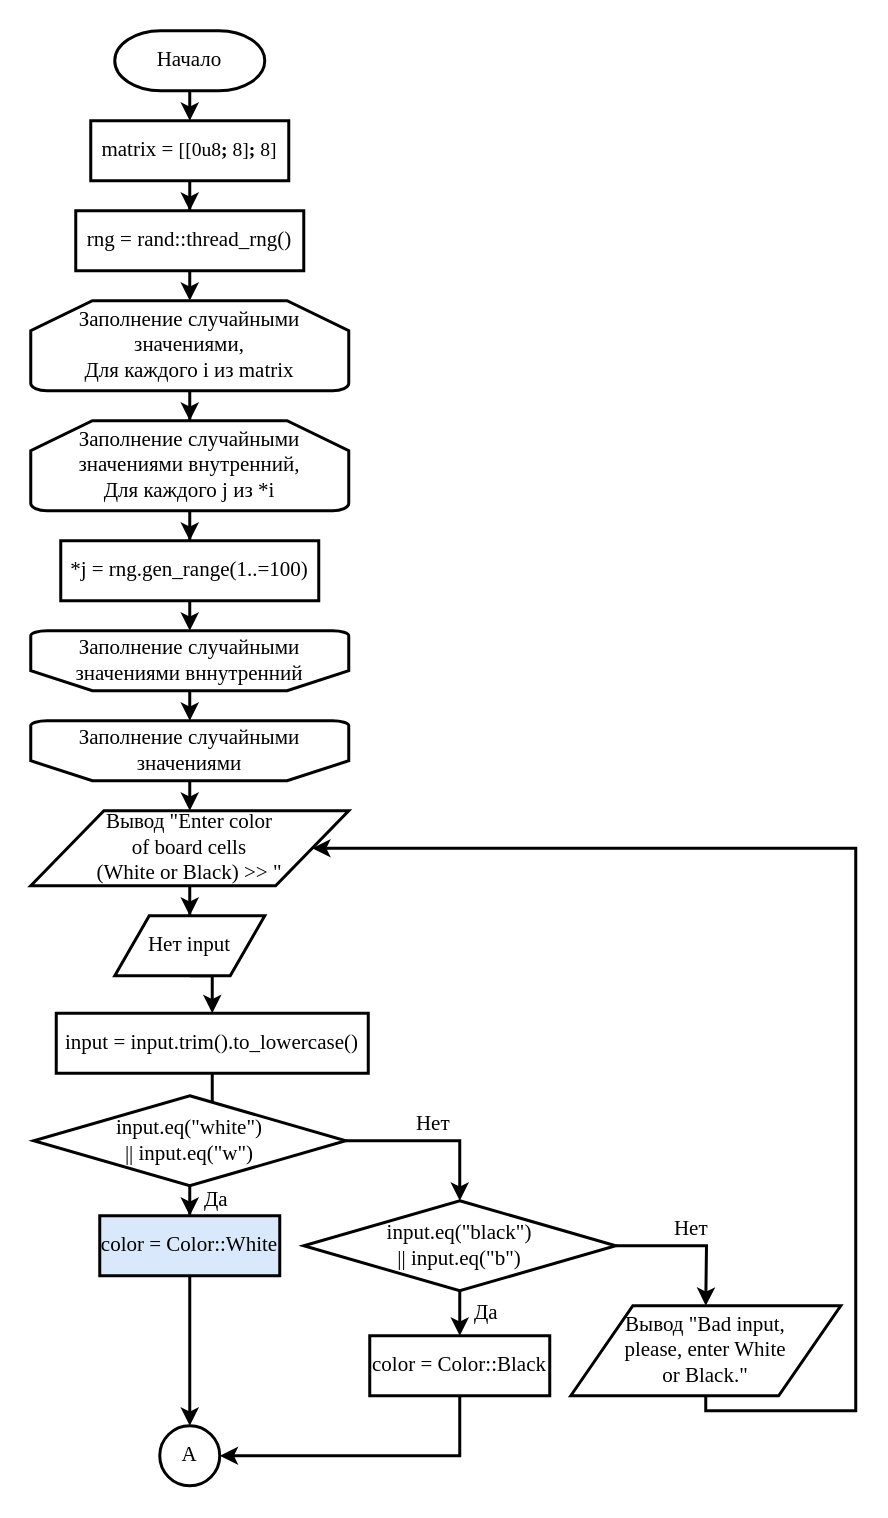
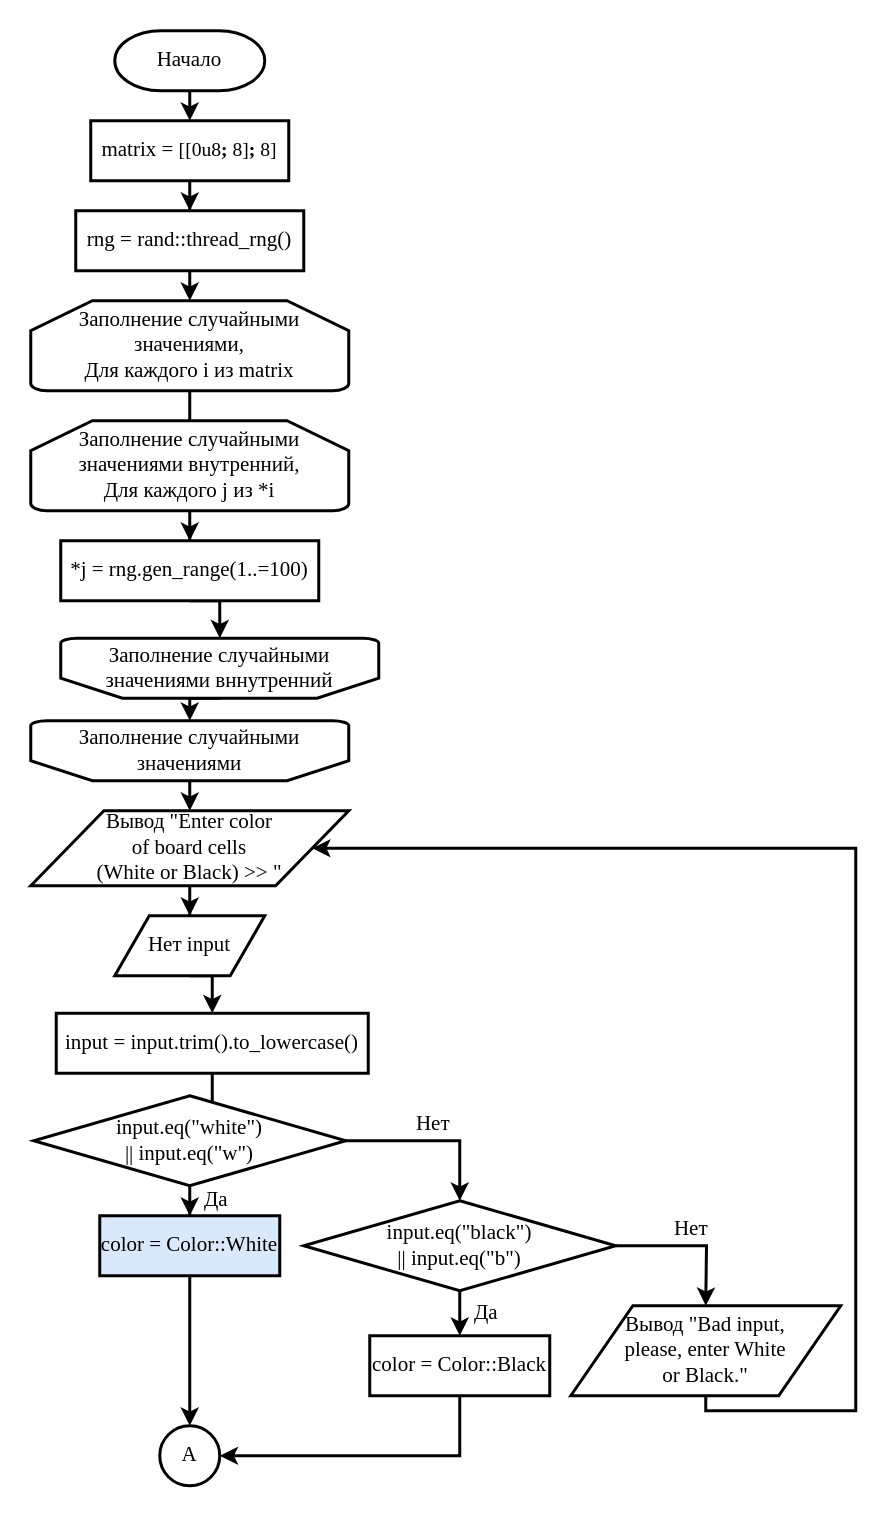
edge "Заполнение случайными значениями, Для каждого i из matrix" -> "Заполнение случайными значениями внутренний, Для каждого j из *i": arrowhead classic -> none
node "Заполнение случайными значениями вннутренний": moved (190, 661) -> (220, 668)
